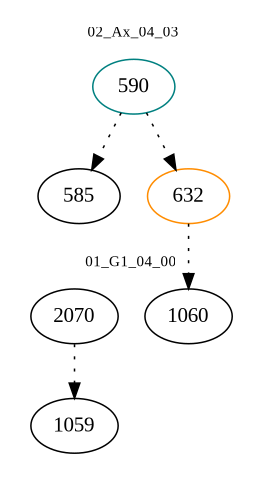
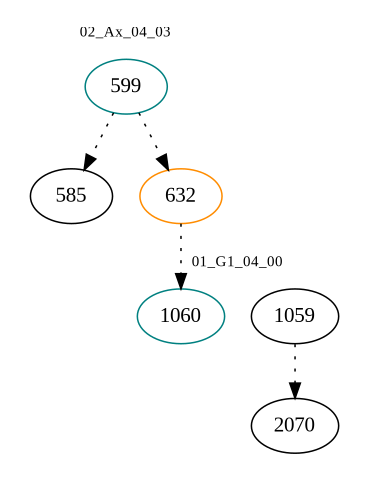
node "590": label "590" -> "599"
node "1060": color black -> teal
edge "2070" -> "1059": reversed
